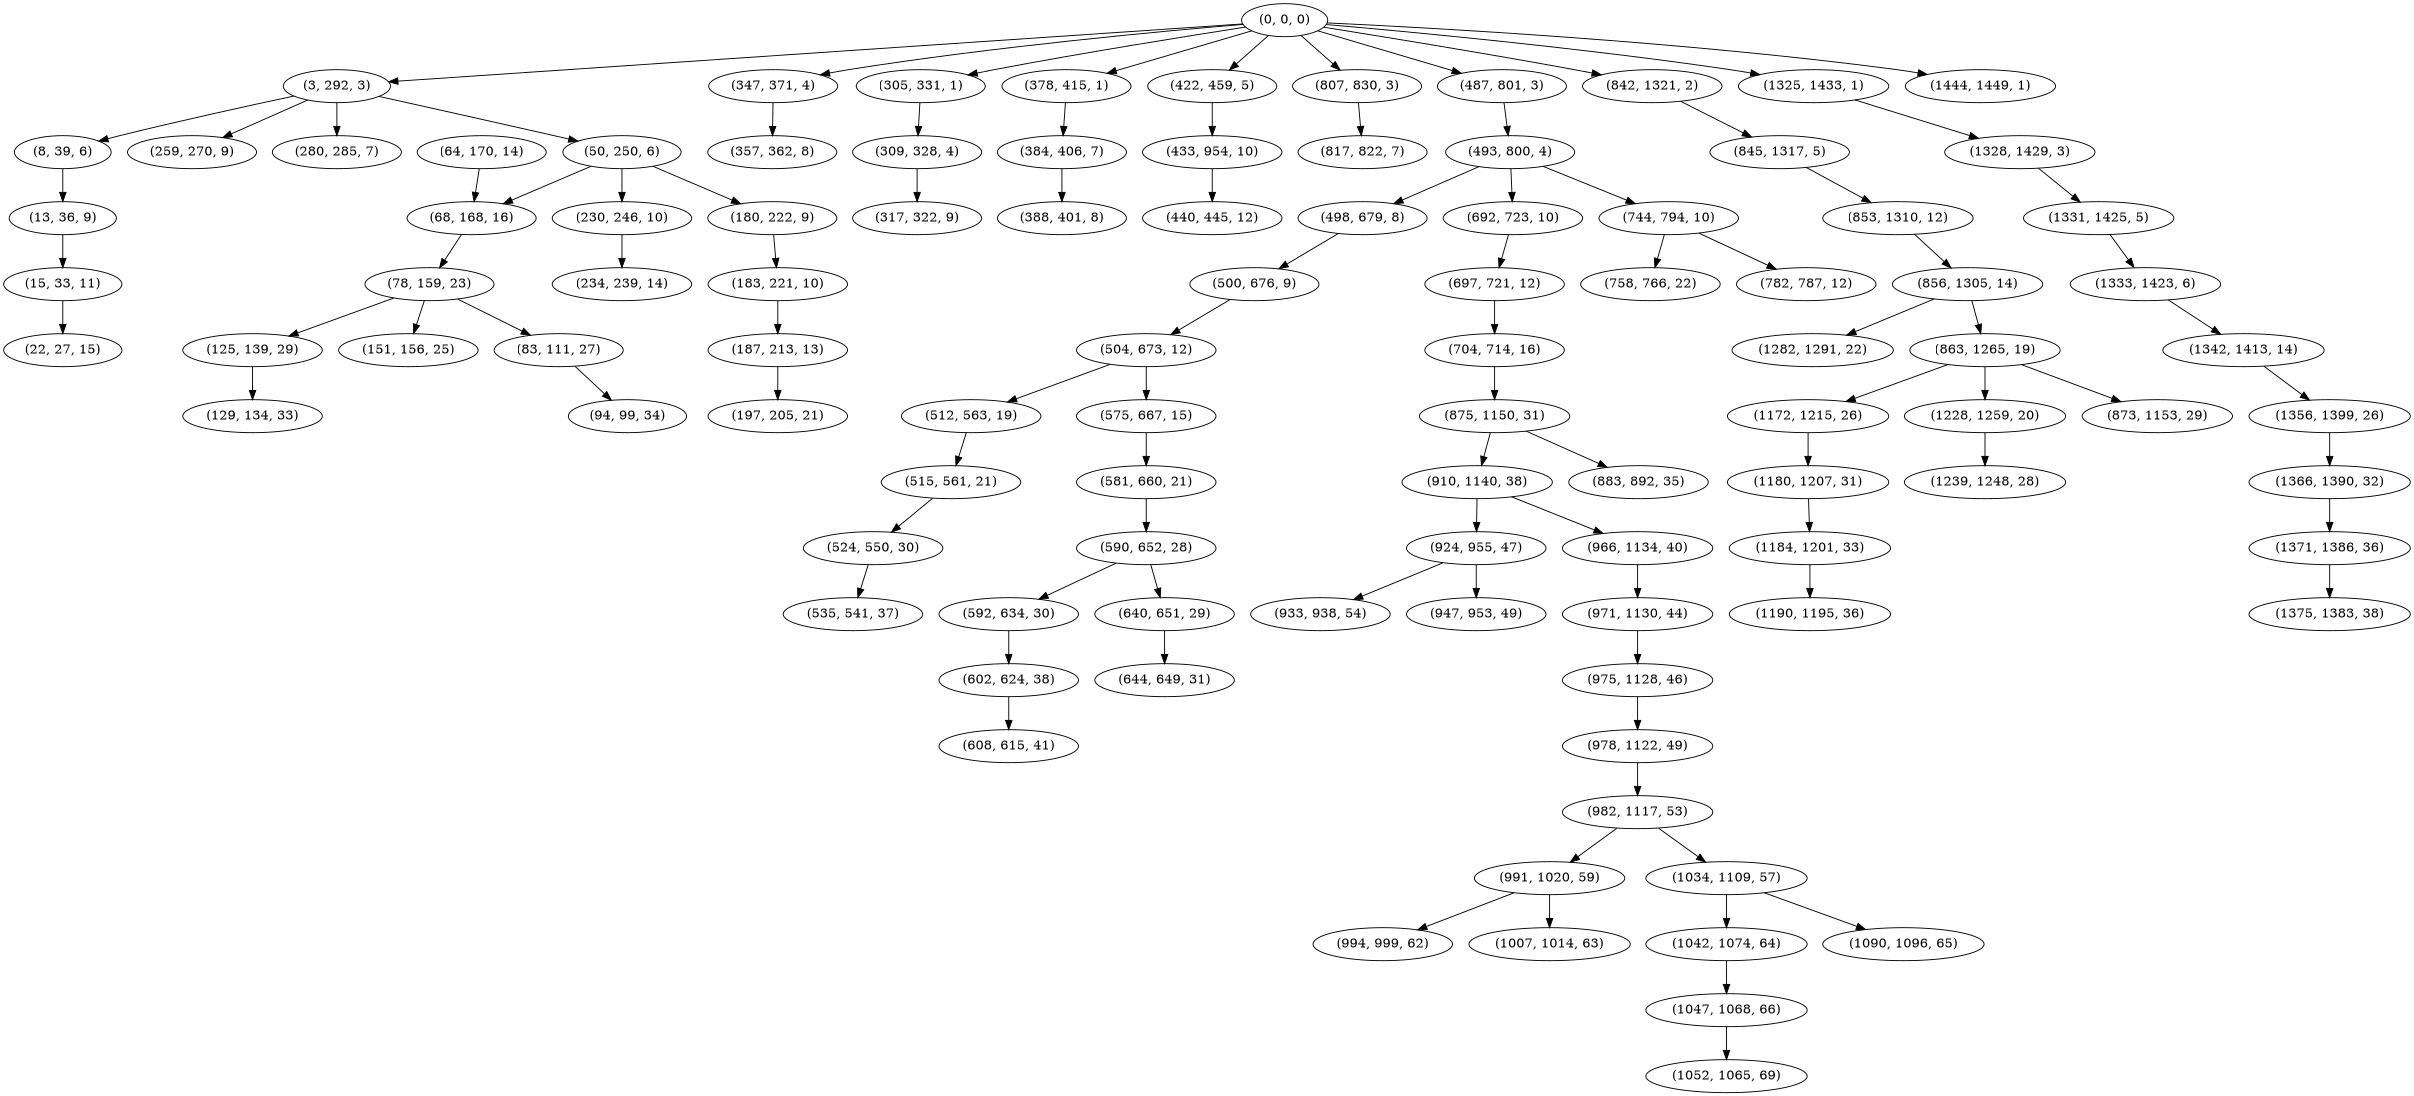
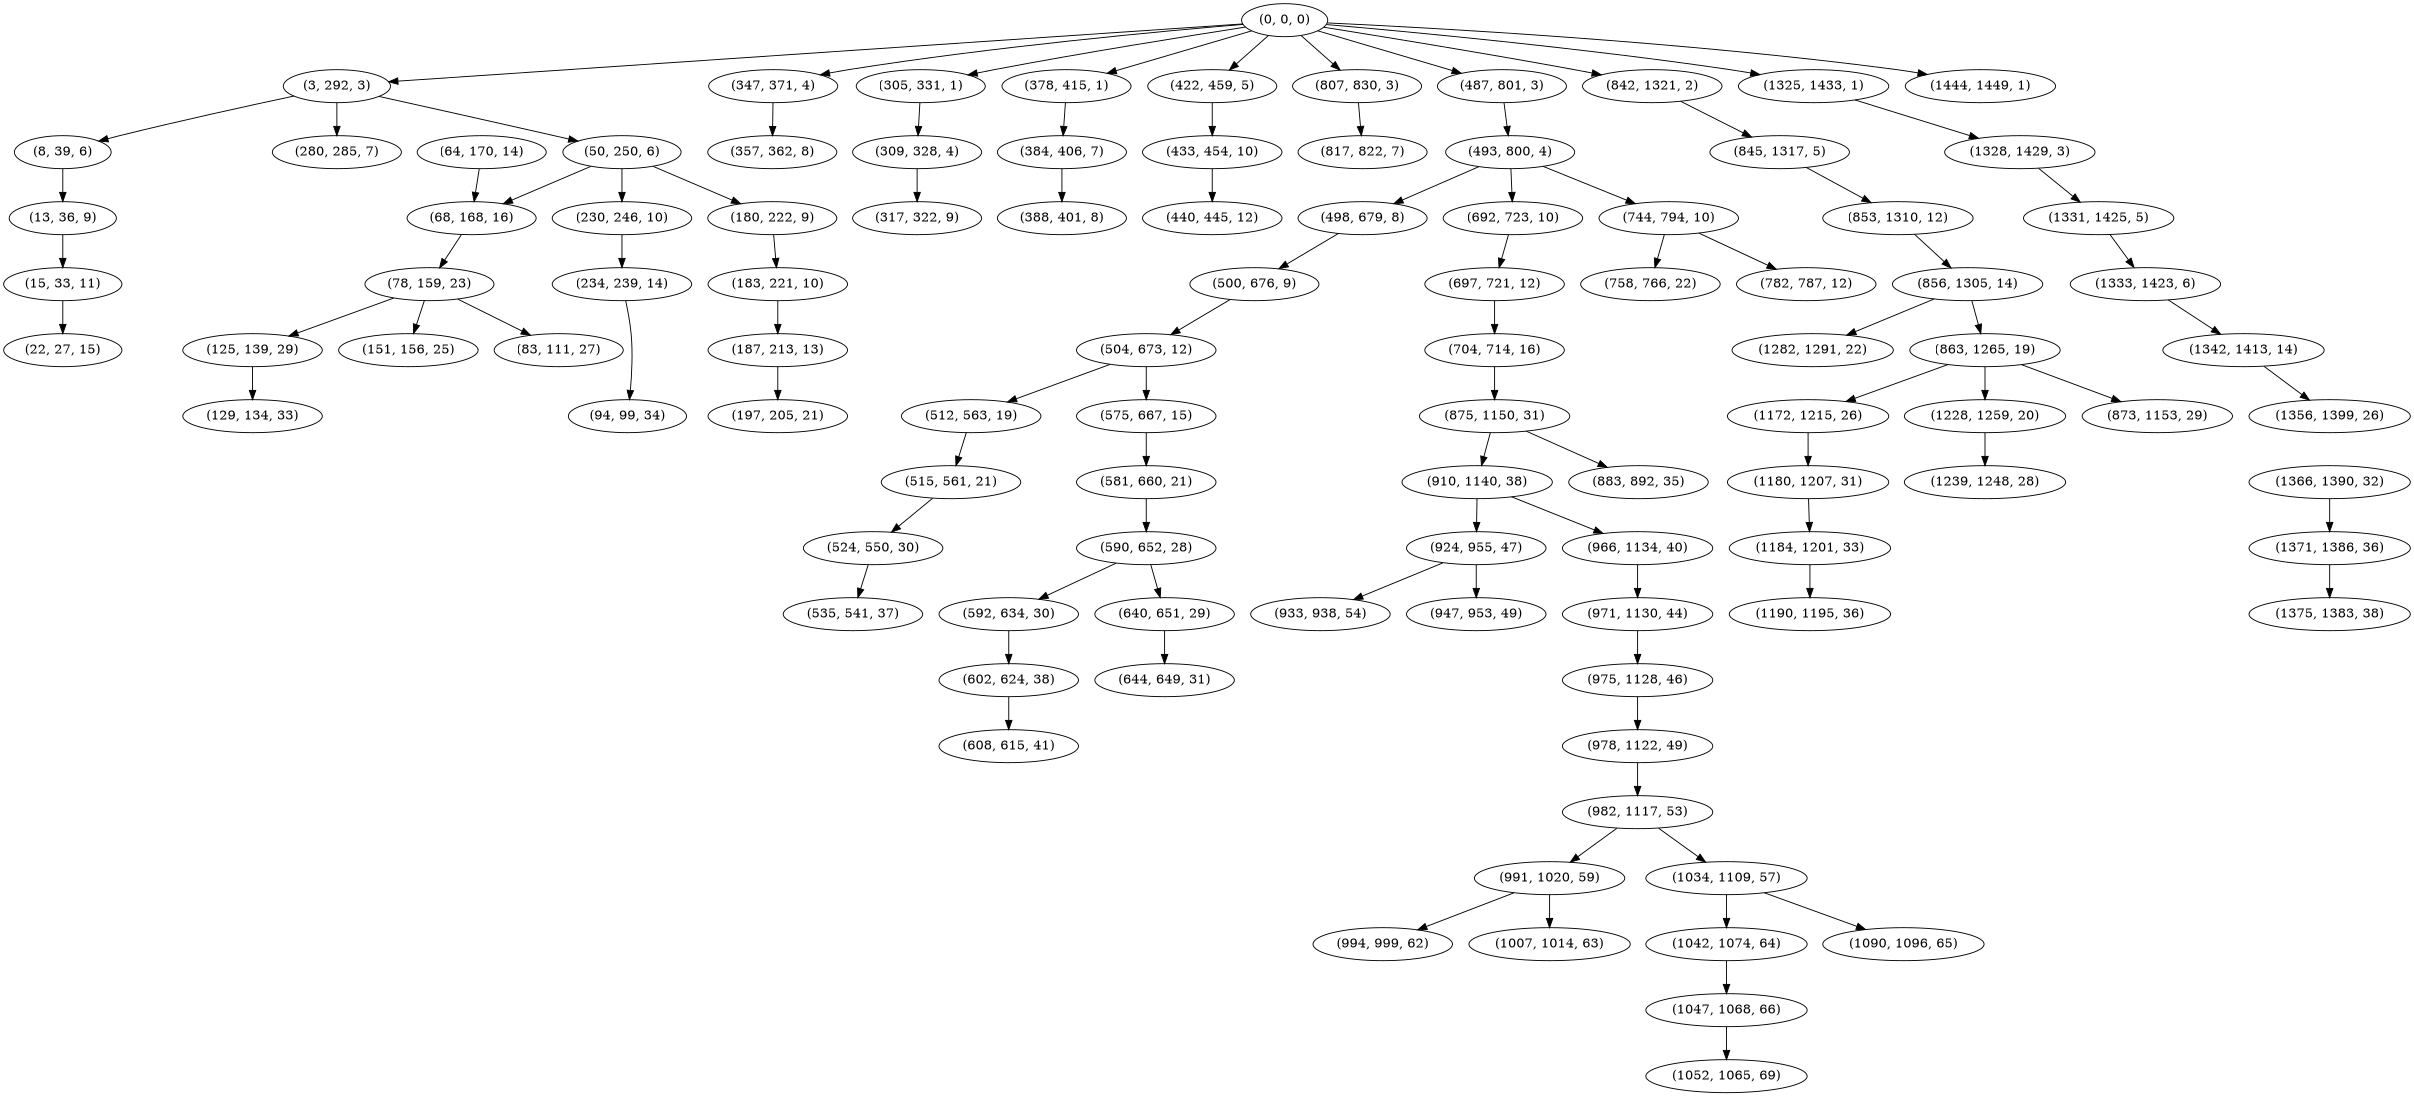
node "(259, 270, 9)": removed
node "(433, 954, 10)": label "(433, 954, 10)" -> "(433, 454, 10)"
edge "(83, 111, 27)" -> "(94, 99, 34)": now "(234, 239, 14)" -> "(94, 99, 34)"
edge "(1356, 1399, 26)" -> "(1366, 1390, 32)": removed
